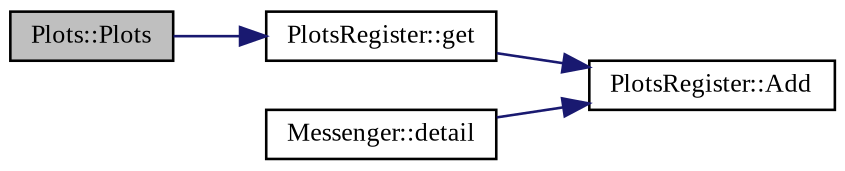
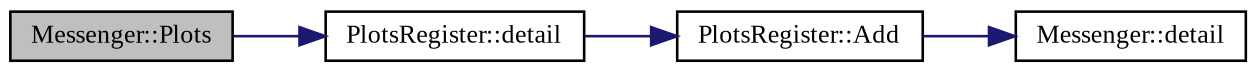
node "Plots::Plots": label "Plots::Plots" -> "Messenger::Plots"
node "PlotsRegister::get": label "PlotsRegister::get" -> "PlotsRegister::detail"
edge "Messenger::detail" -> "PlotsRegister::Add": reversed
